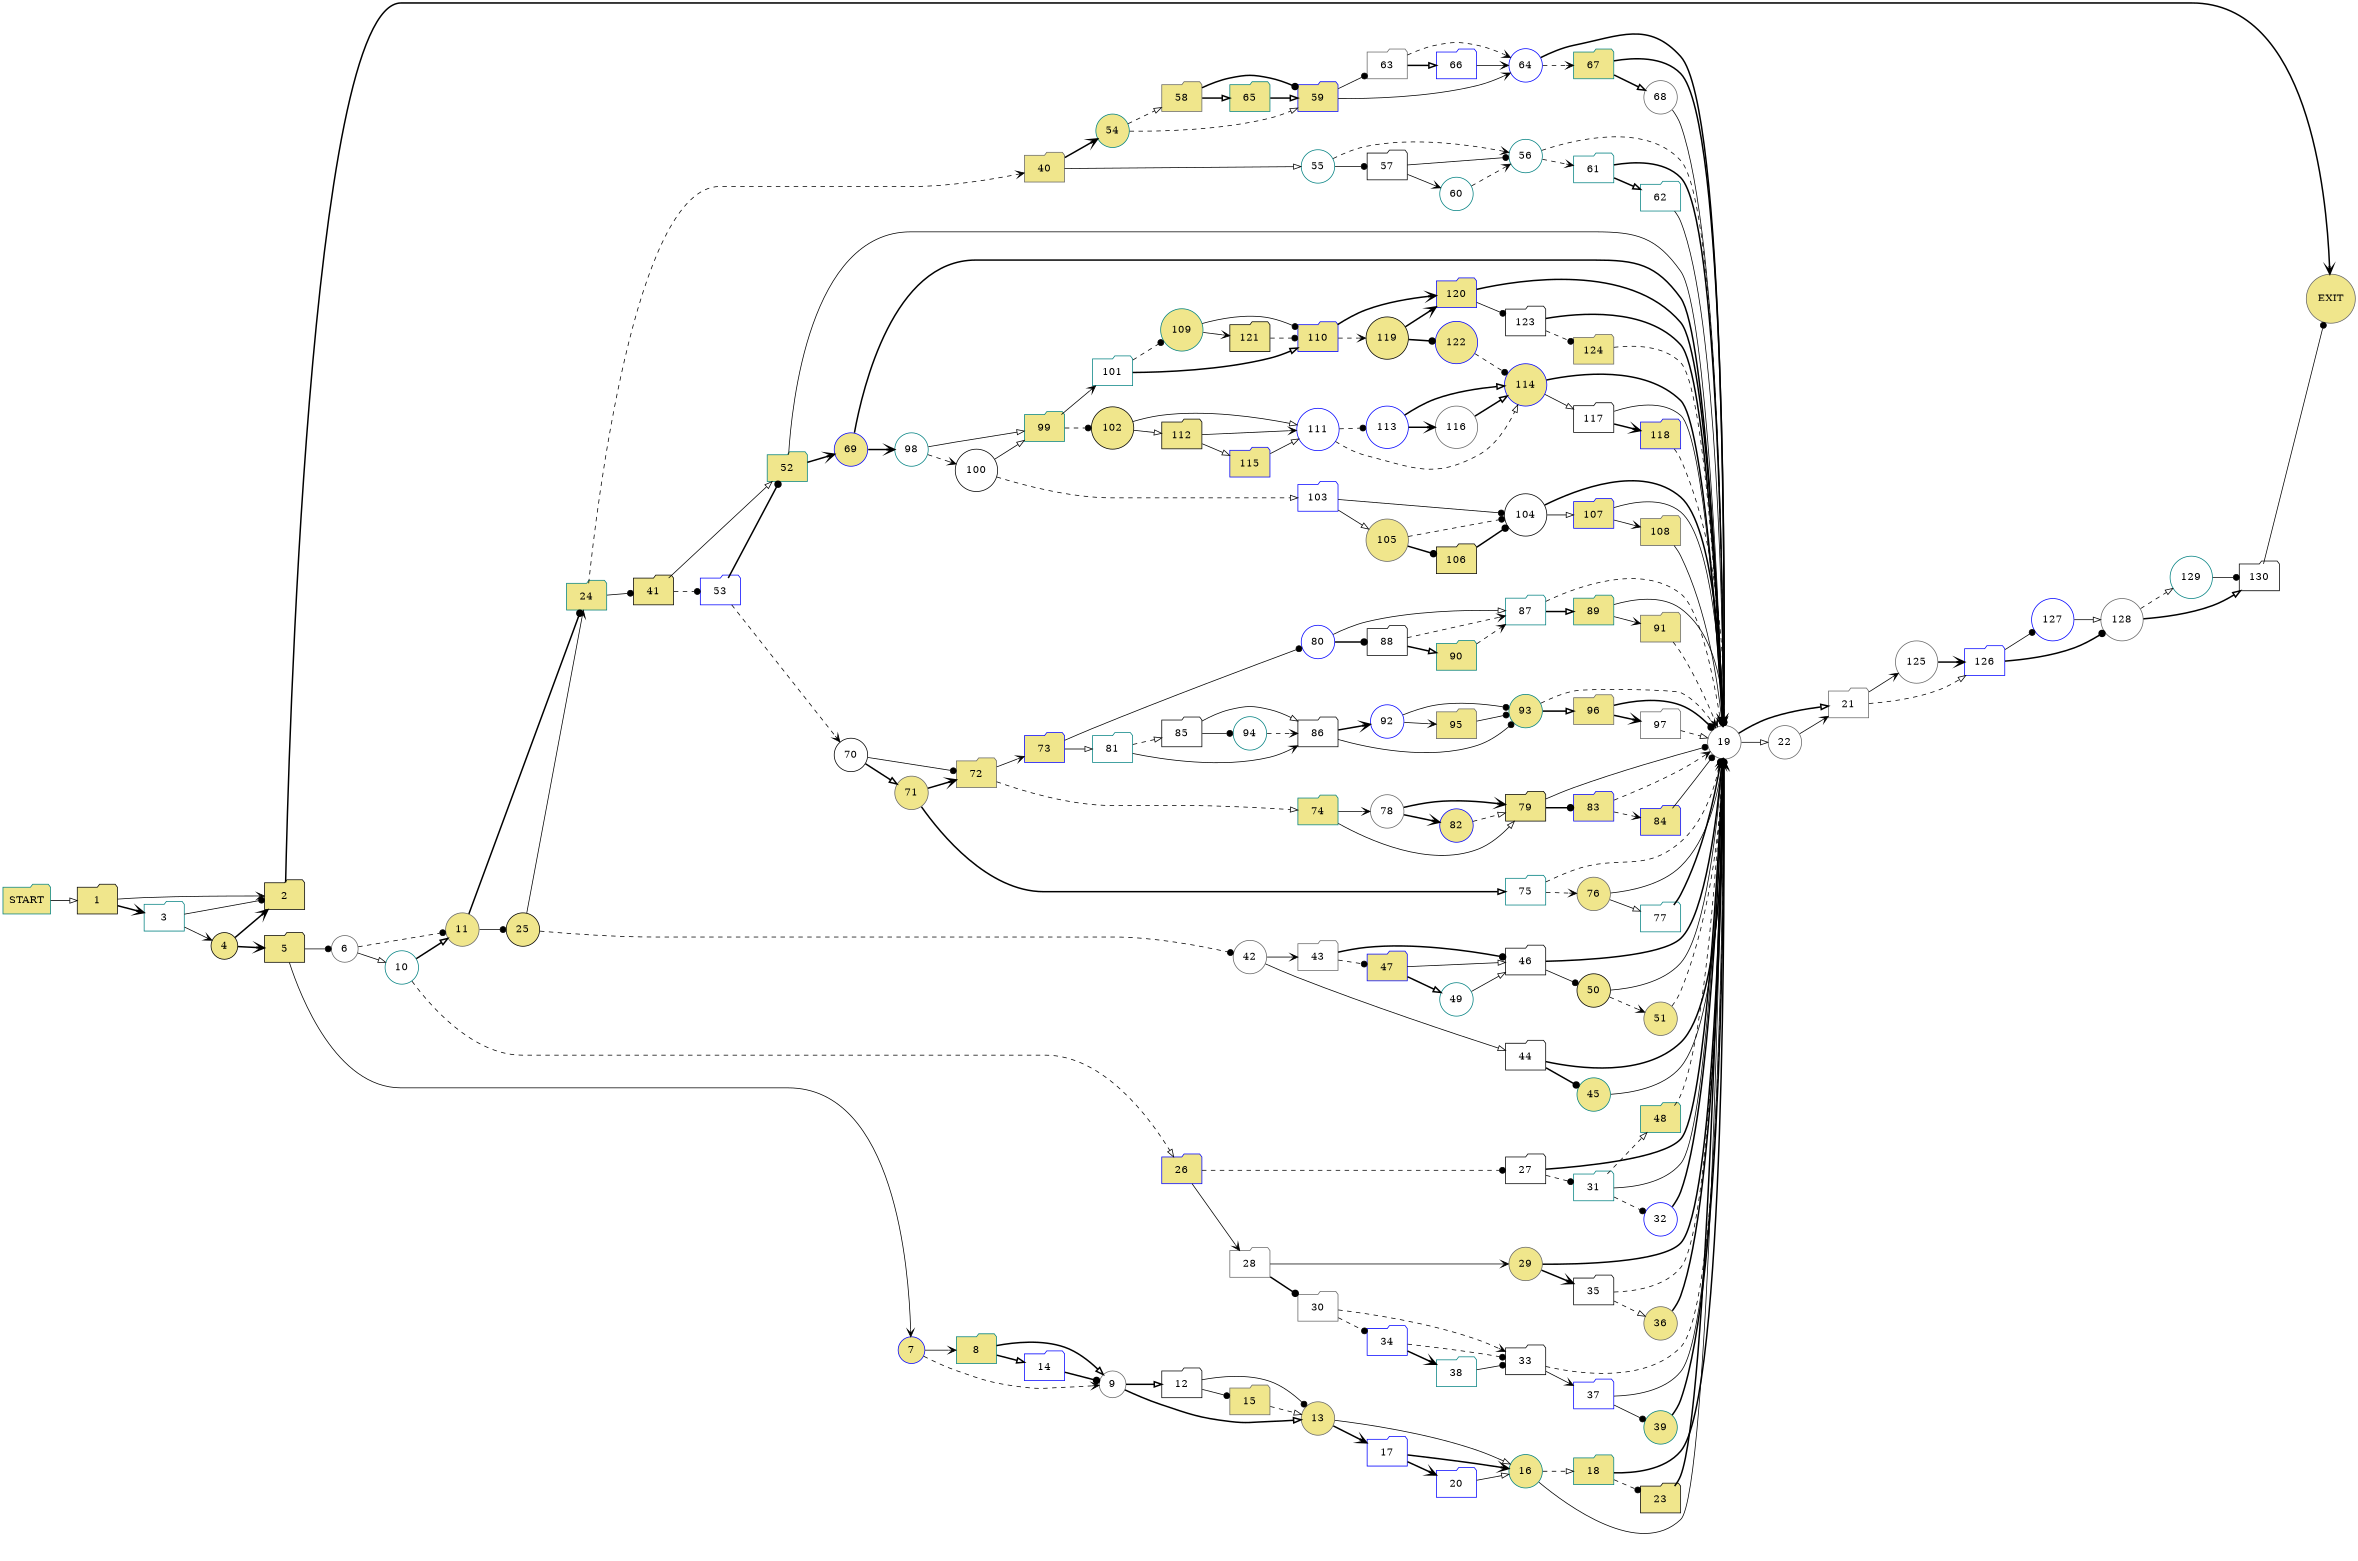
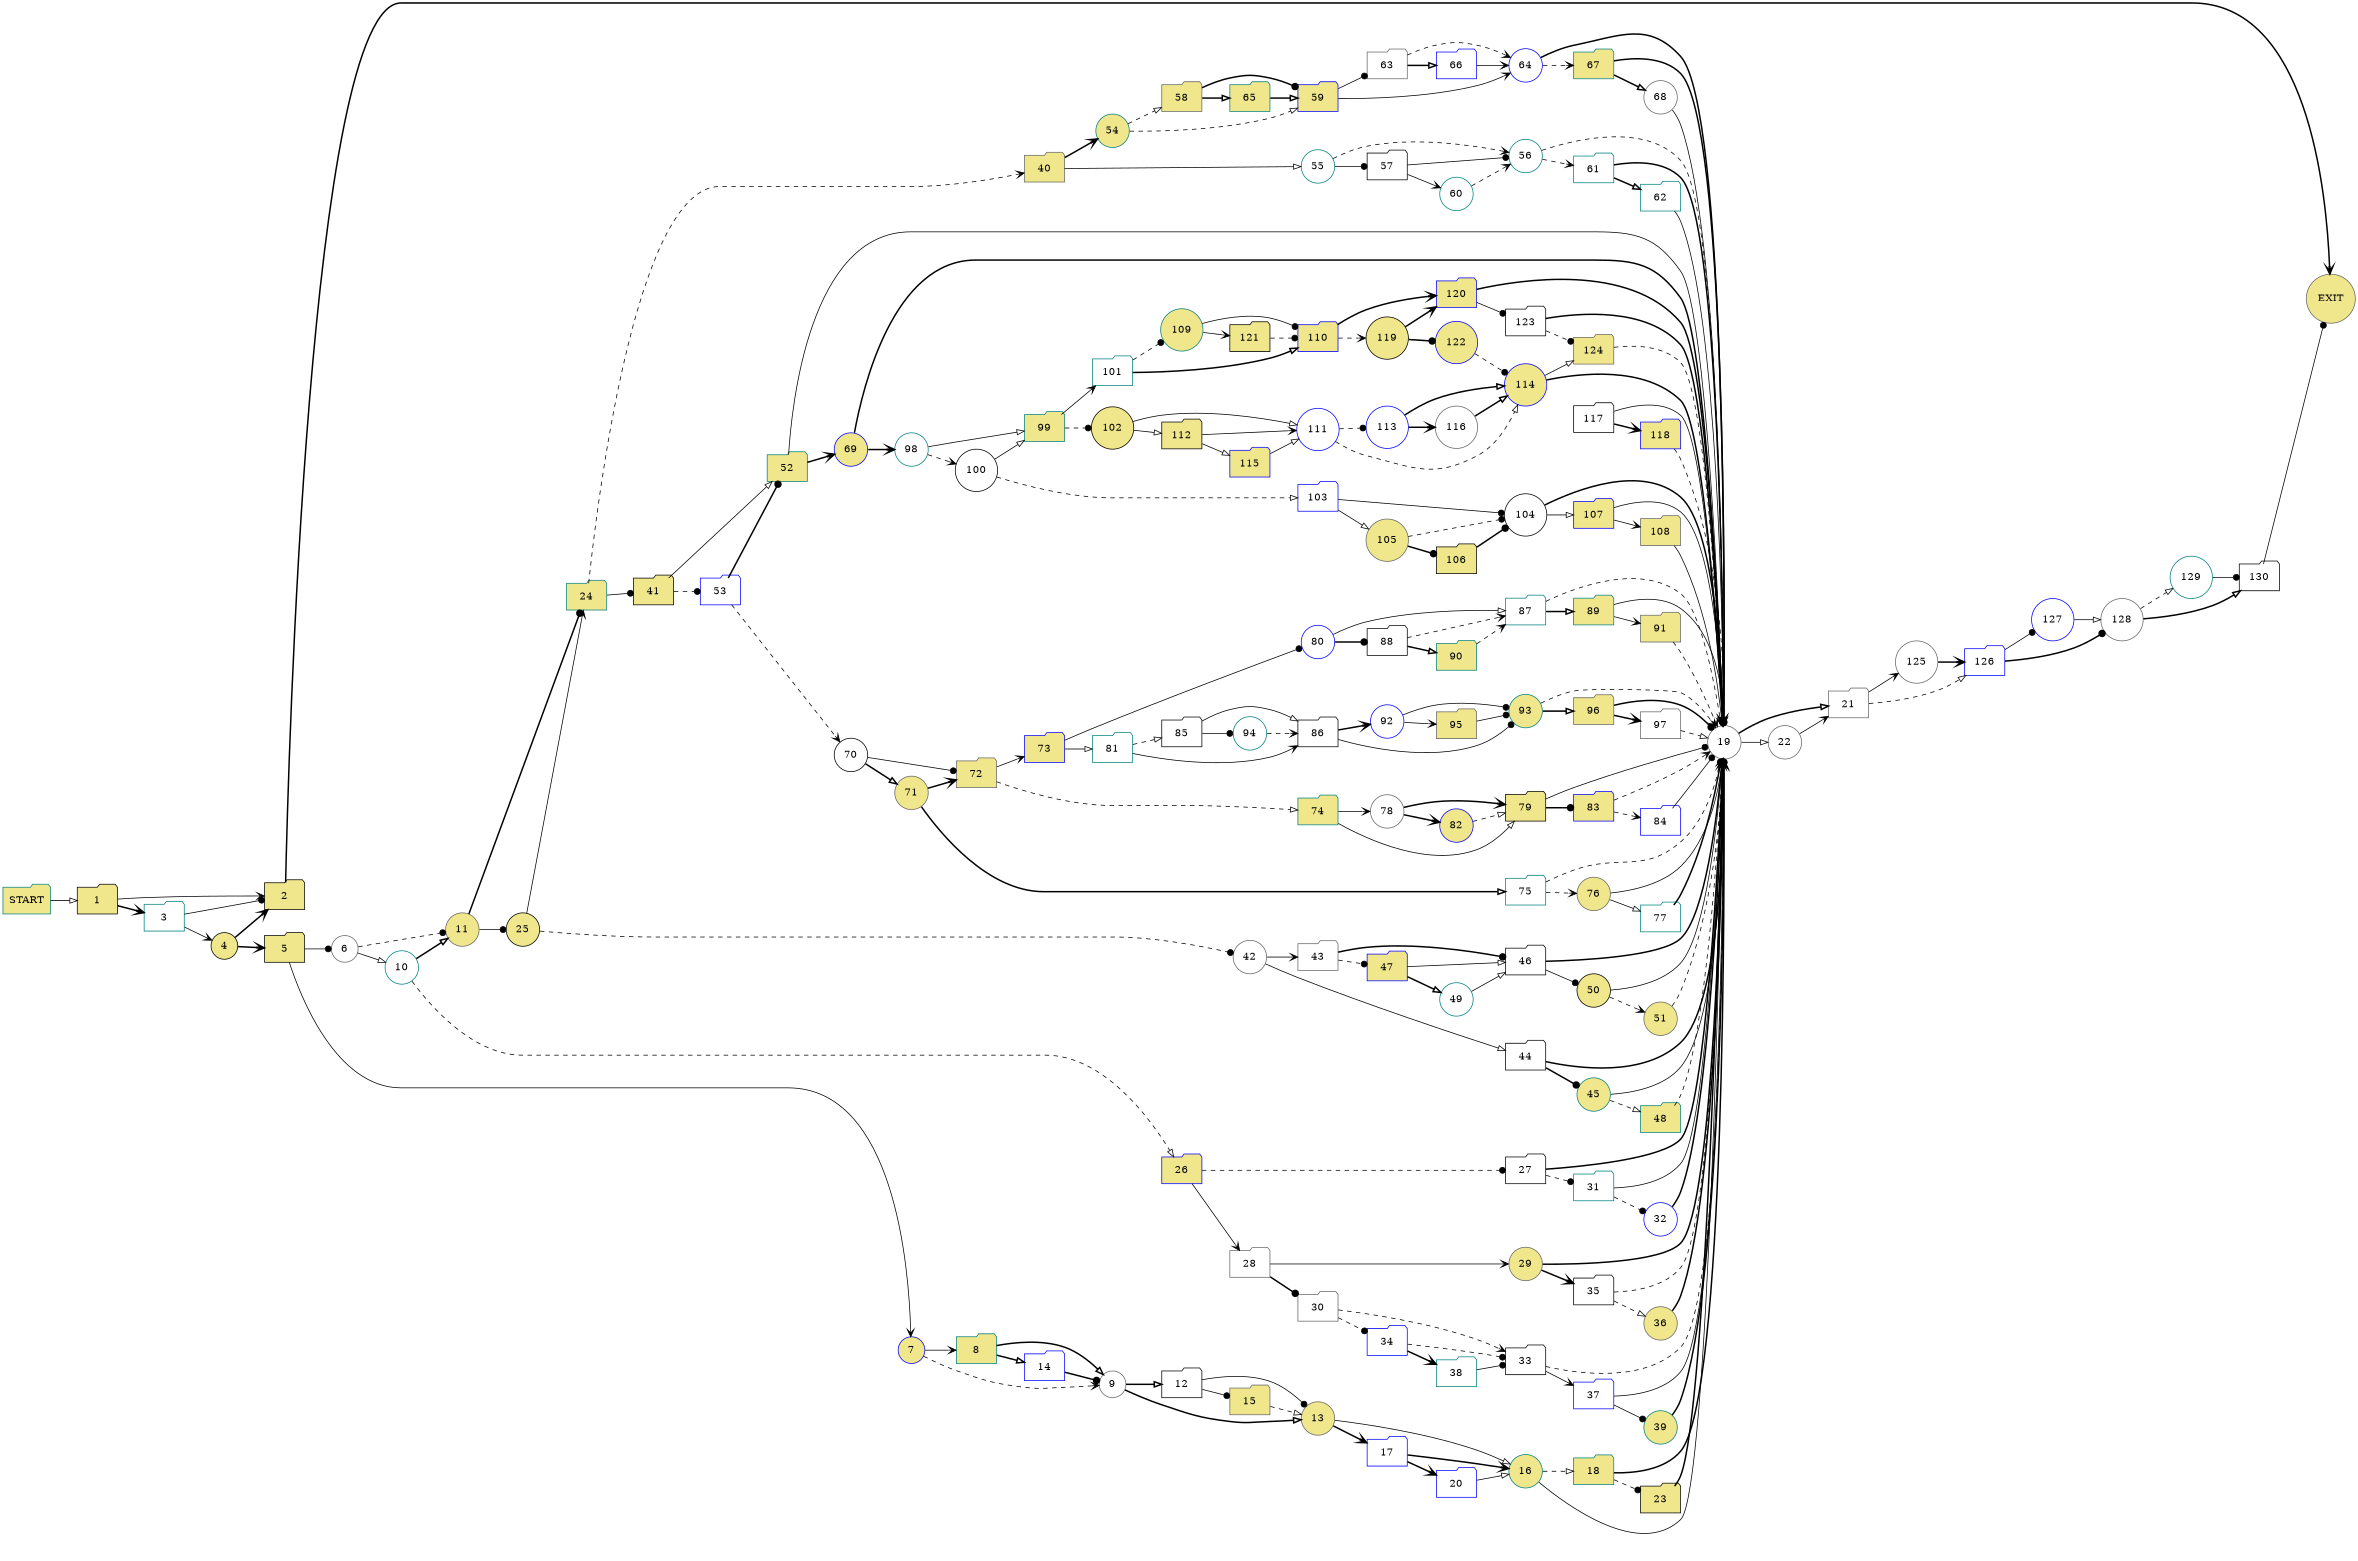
edge "114" -> "117": now "114" -> "124"
node "84": fillcolor khaki -> white
edge "31" -> "48": now "45" -> "48"
